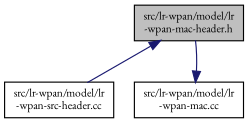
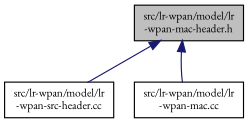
edge "src/lr-wpan/model/lr -wpan-mac-header.h" -> "src/lr-wpan/model/lr -wpan-mac.cc": reversed
